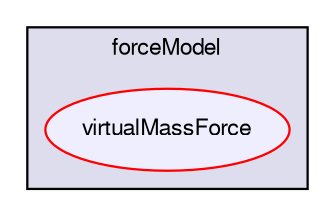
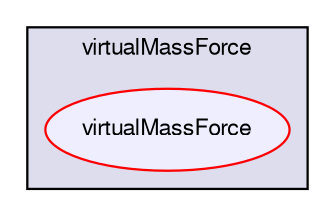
cluster "forceModel": label "forceModel" -> "virtualMassForce"
